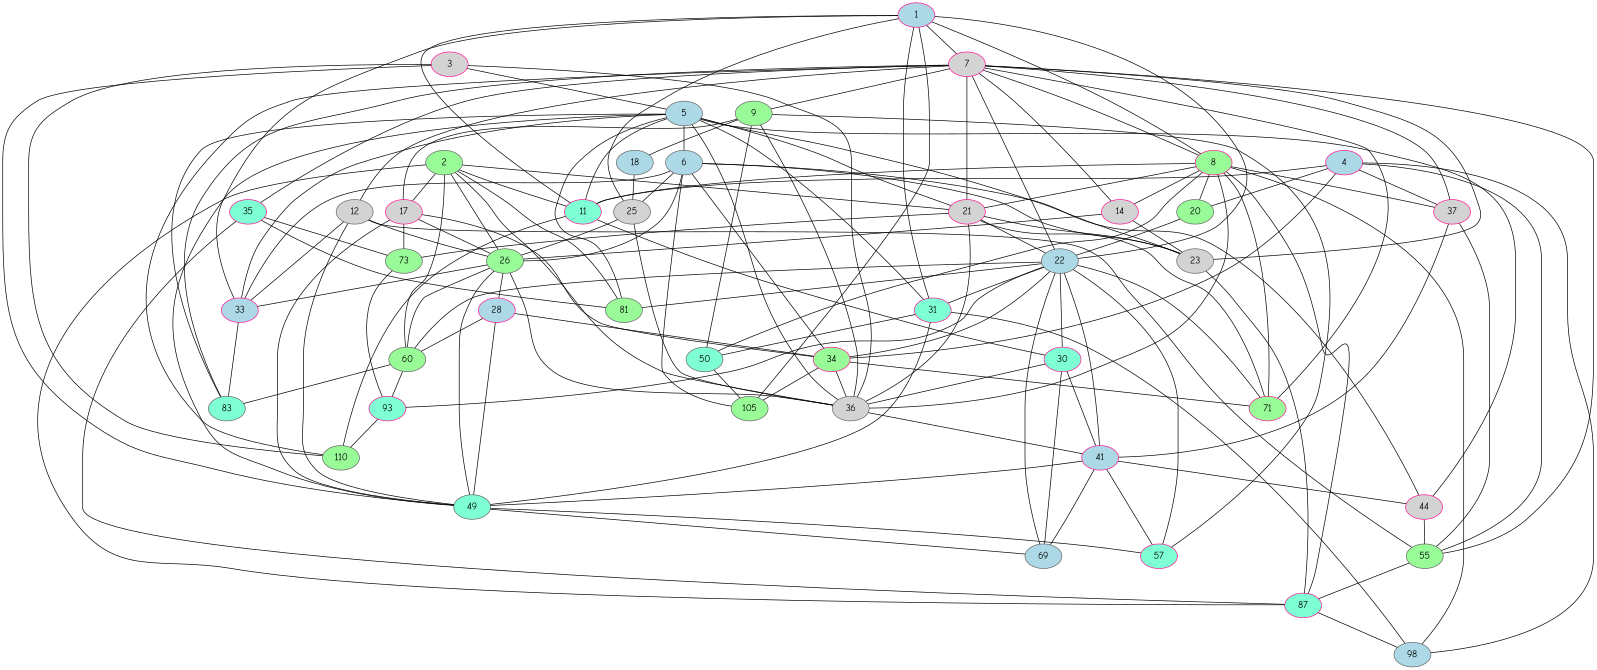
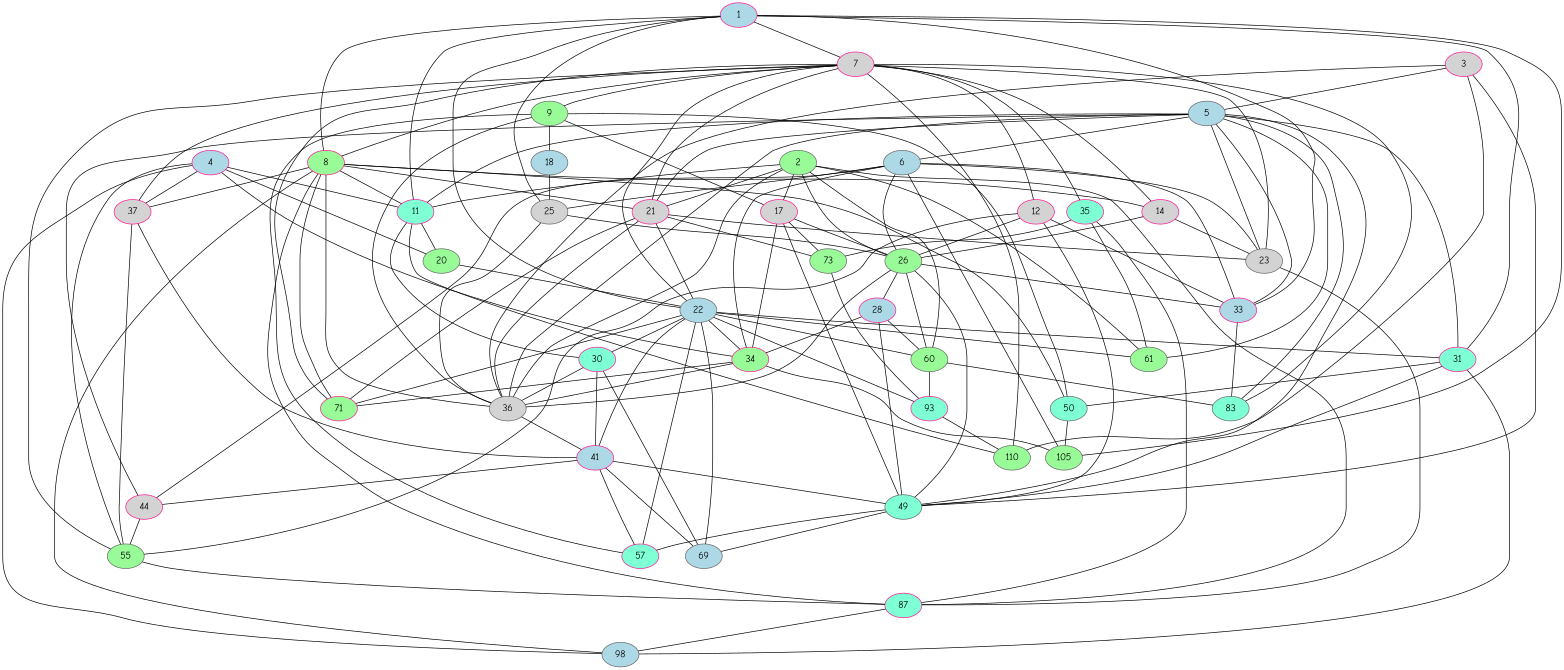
edge "8" -- "20": now "11" -- "20"
node "12": color gray40 -> deeppink
node "81": label "81" -> "61"
